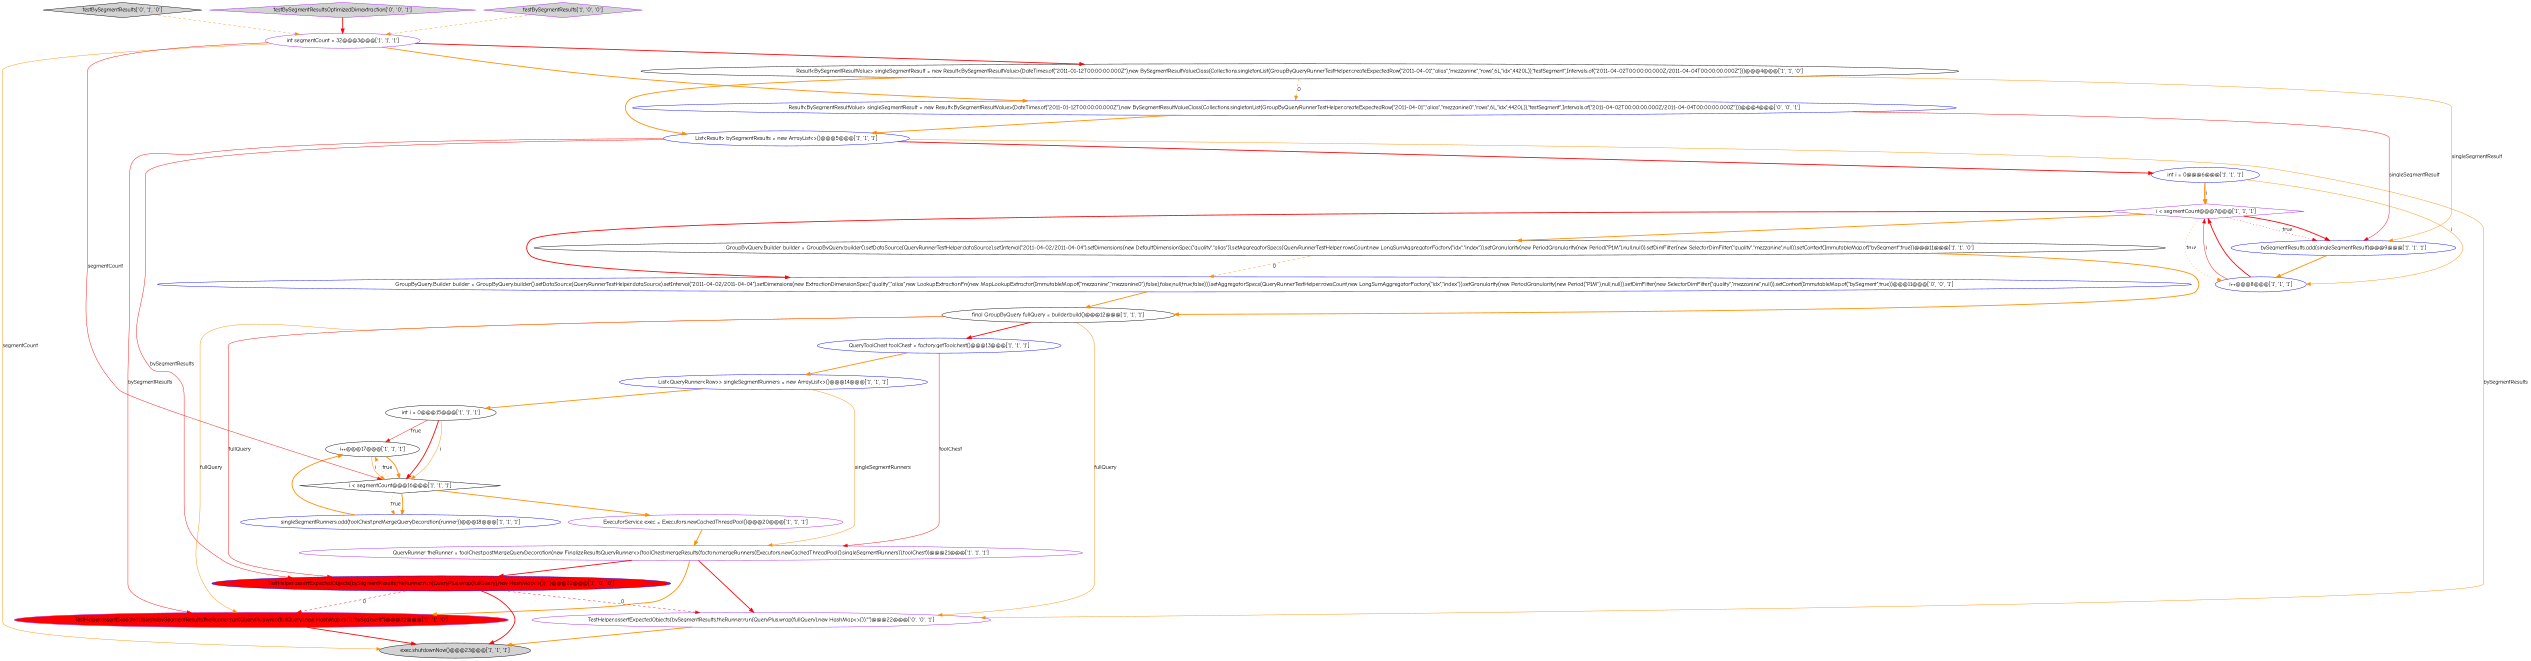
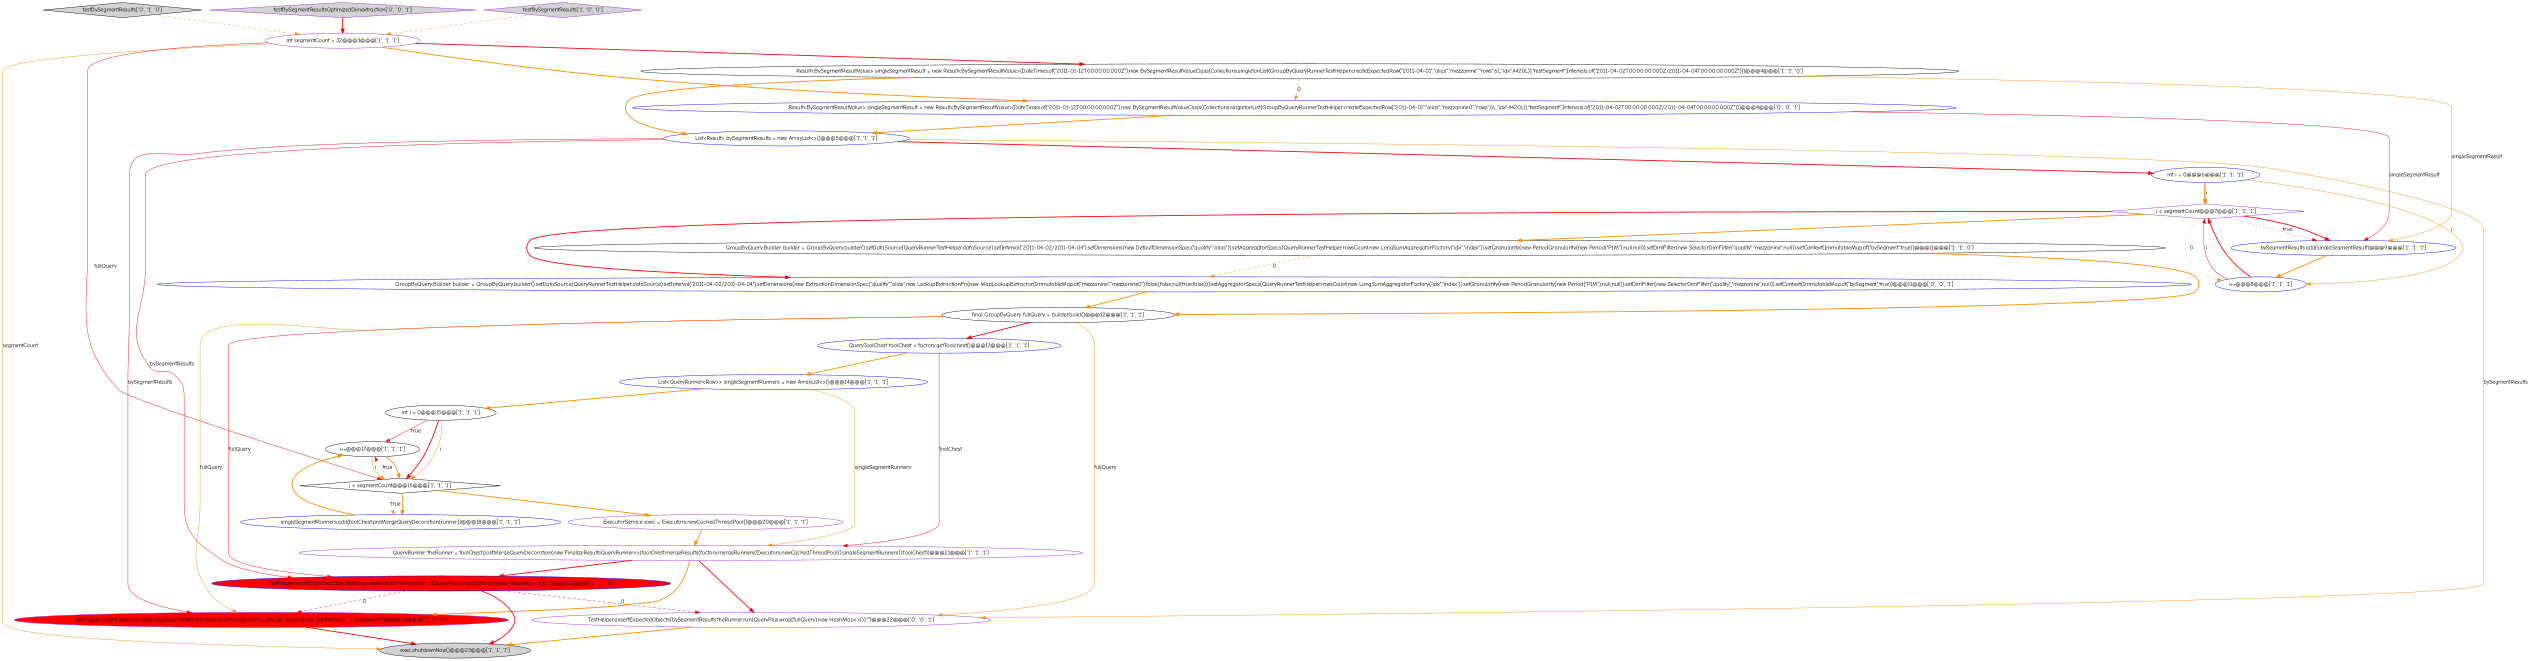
edge "i < segmentCount@@@7@@@['1', '1', '1']" -> "i++@@@8@@@['1', '1', '1']": label "true" -> "0"
edge "int segmentCount = 32@@@3@@@['1', '1', '1']" -> "i < segmentCount@@@16@@@['1', '1', '1']": label "segmentCount" -> "fullQuery"
edge "i < segmentCount@@@16@@@['1', '1', '1']" -> "i++@@@17@@@['1', '1', '1']": color darkorange -> red
